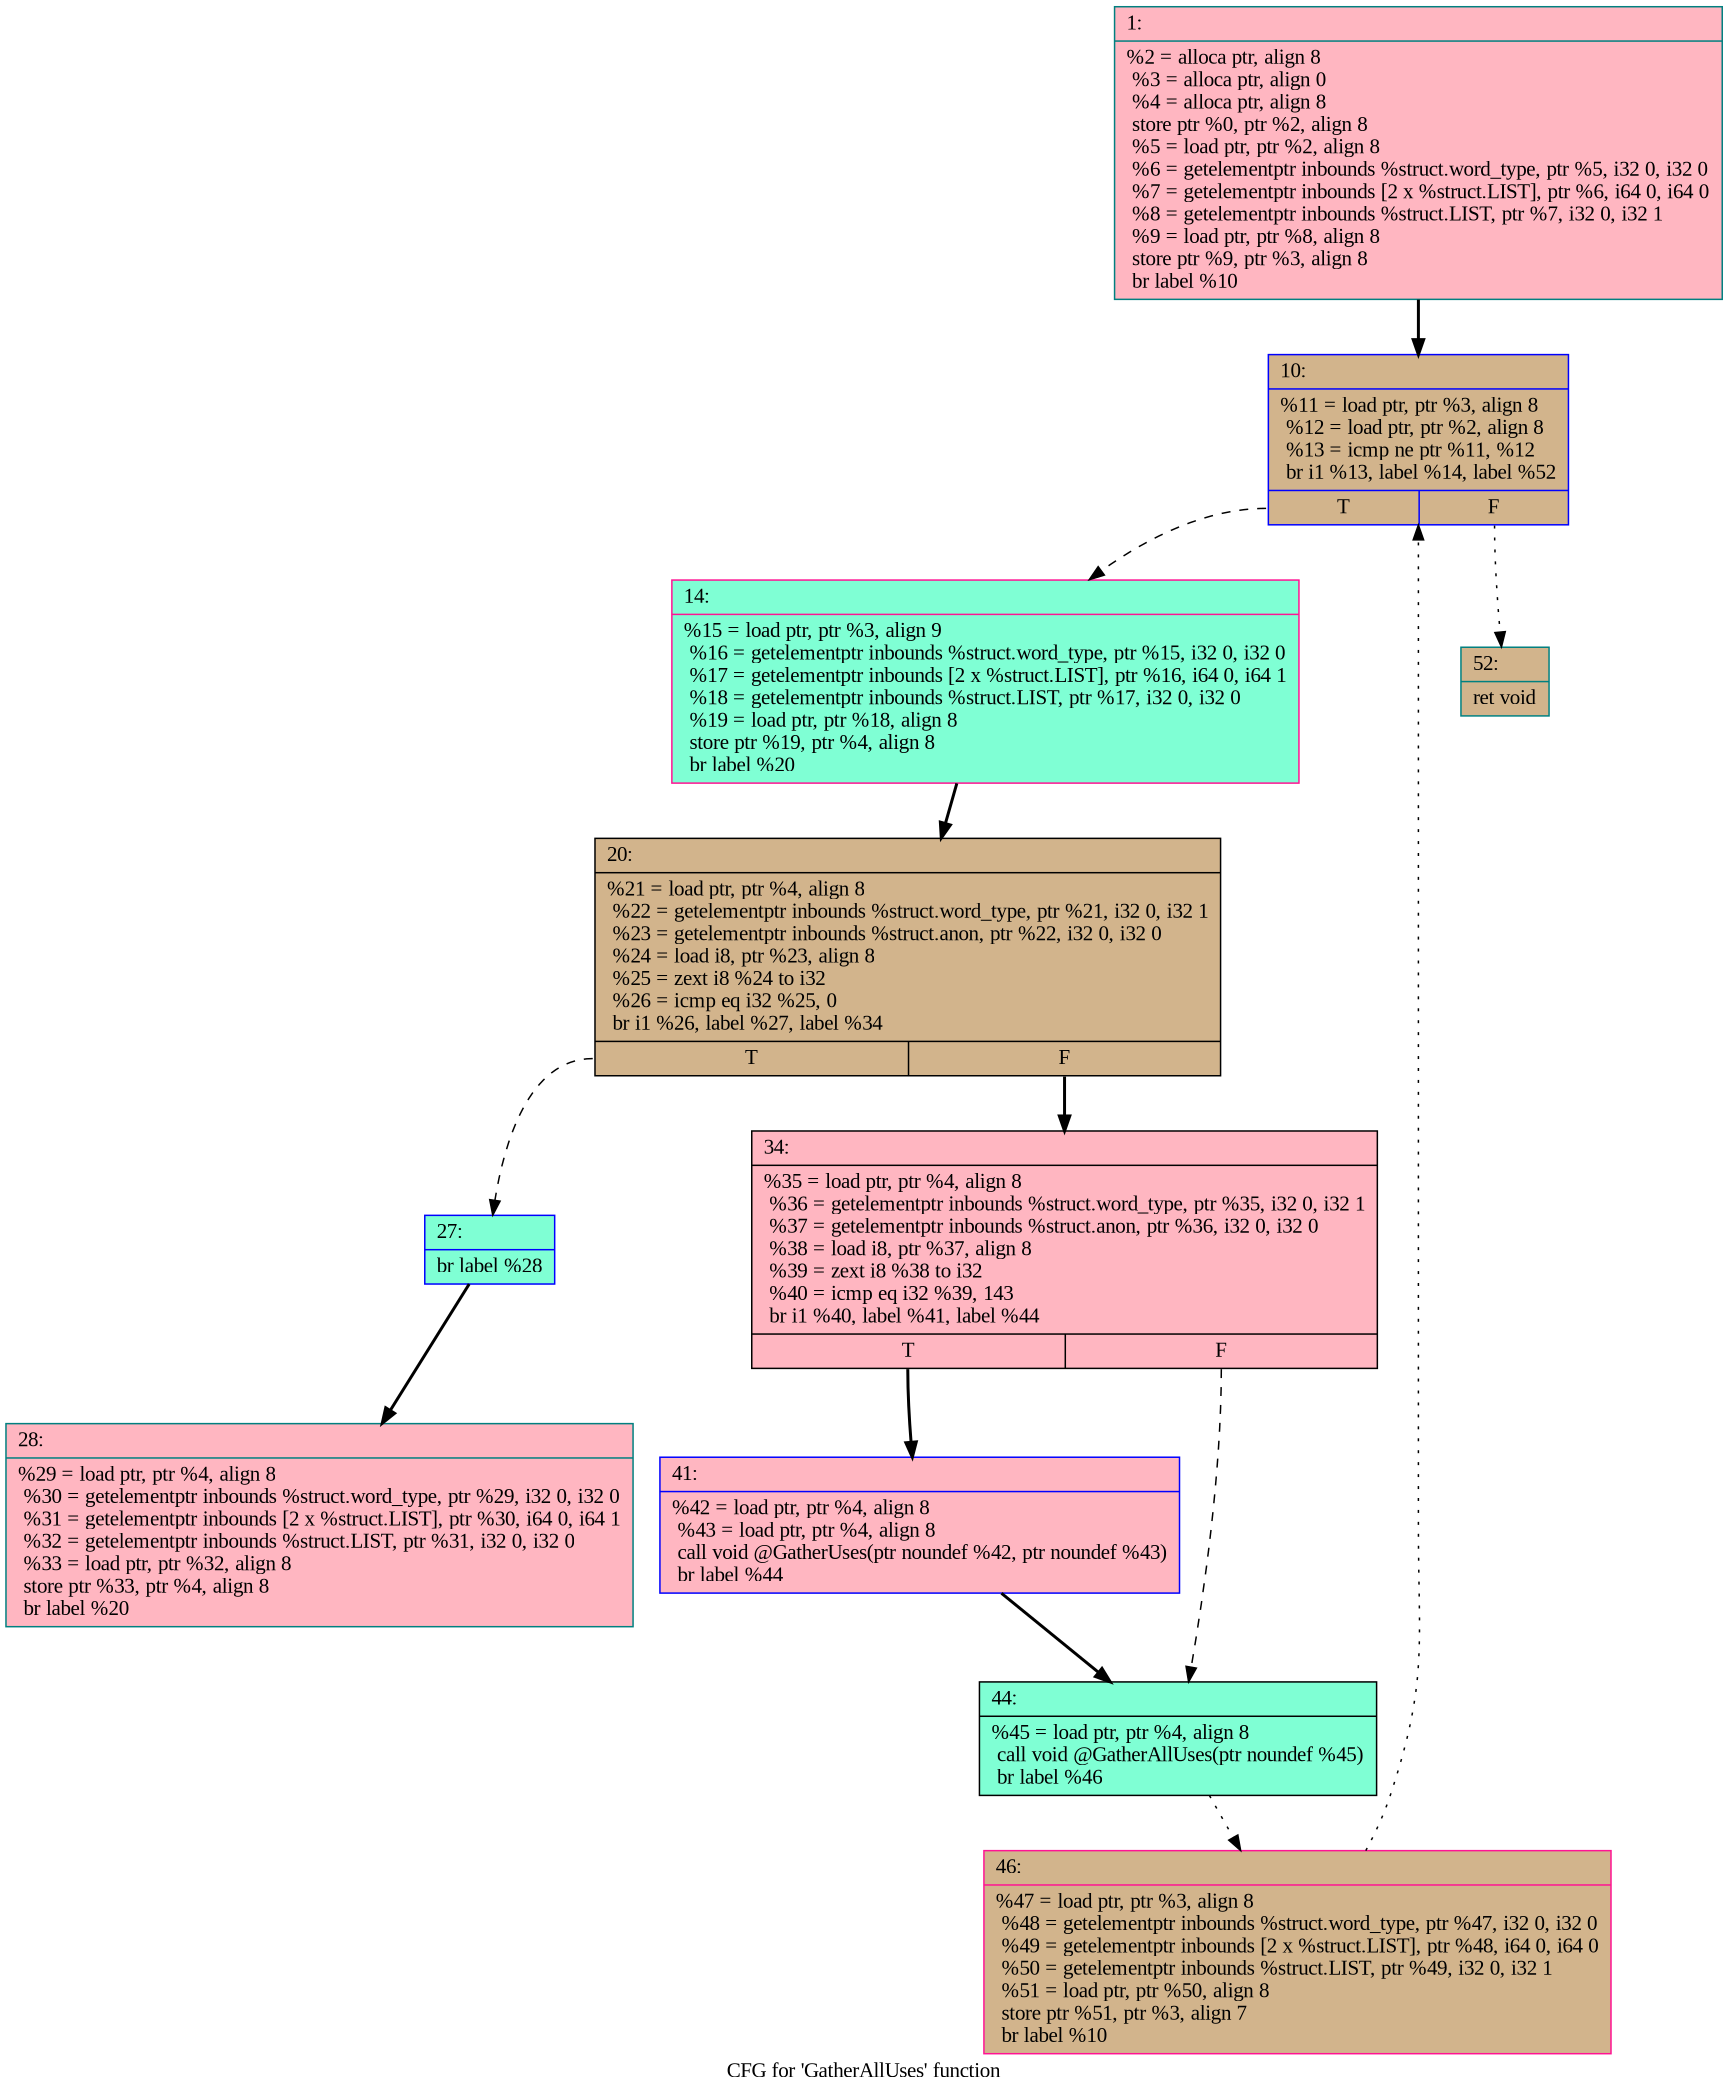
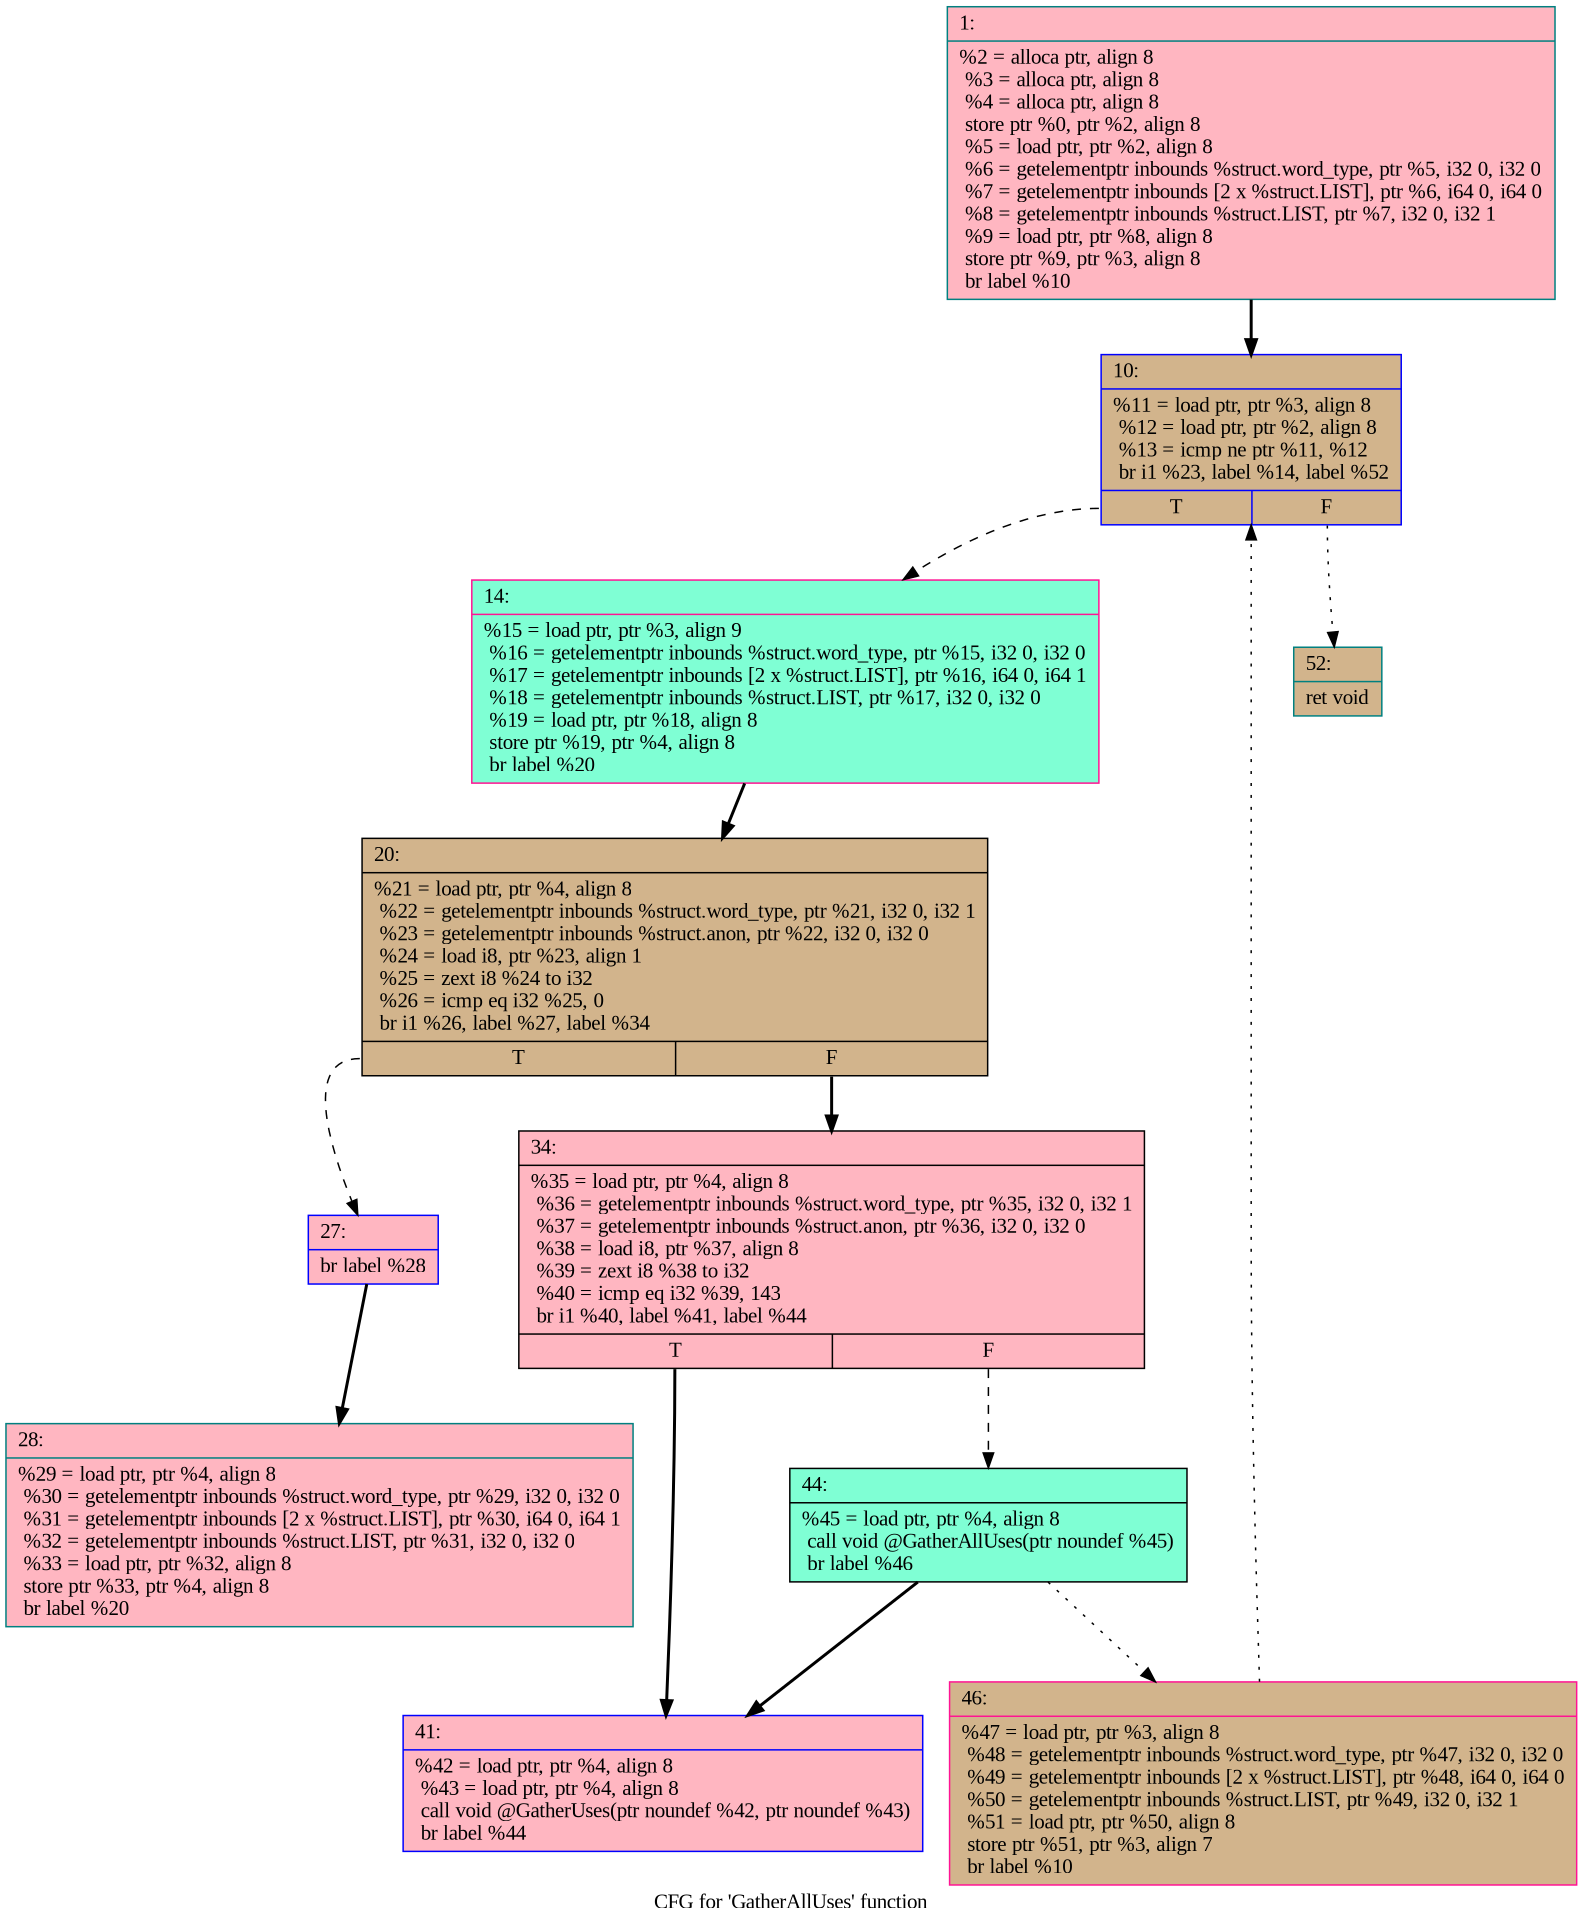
node "1:": text "%3 = alloca ptr, align 0" -> "%3 = alloca ptr, align 8"
node "10:": text "br i1 %13, label %14, label %52" -> "br i1 %23, label %14, label %52"
node "20:": text "%24 = load i8, ptr %23, align 8" -> "%24 = load i8, ptr %23, align 1"
node "27:": fillcolor aquamarine -> lightpink
edge "41:" -> "44:": reversed
